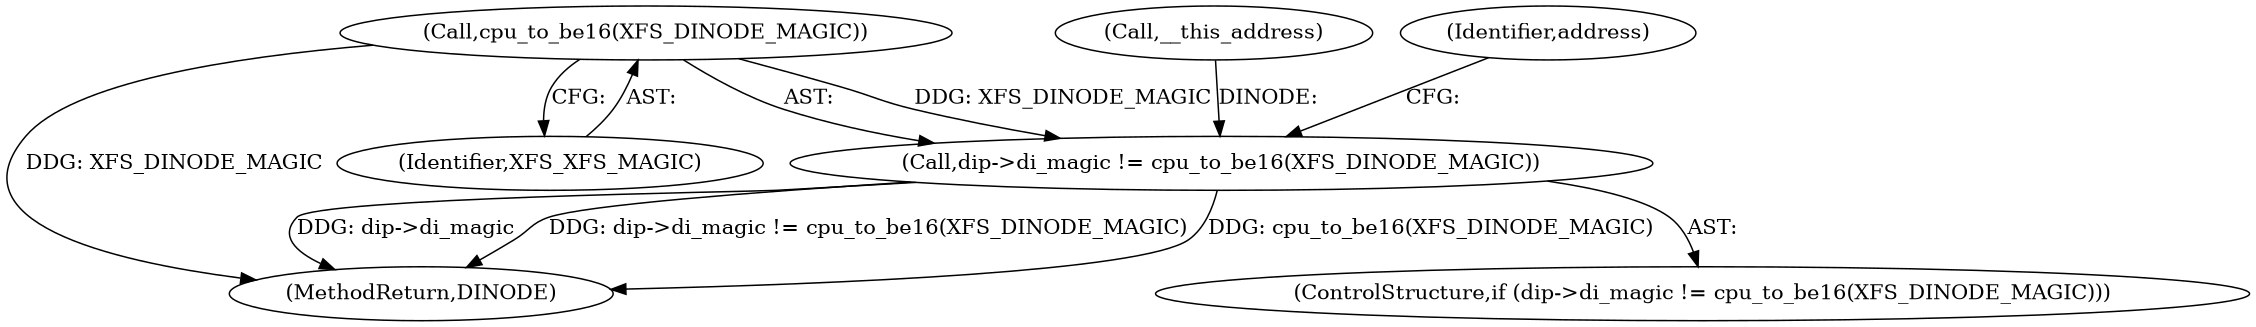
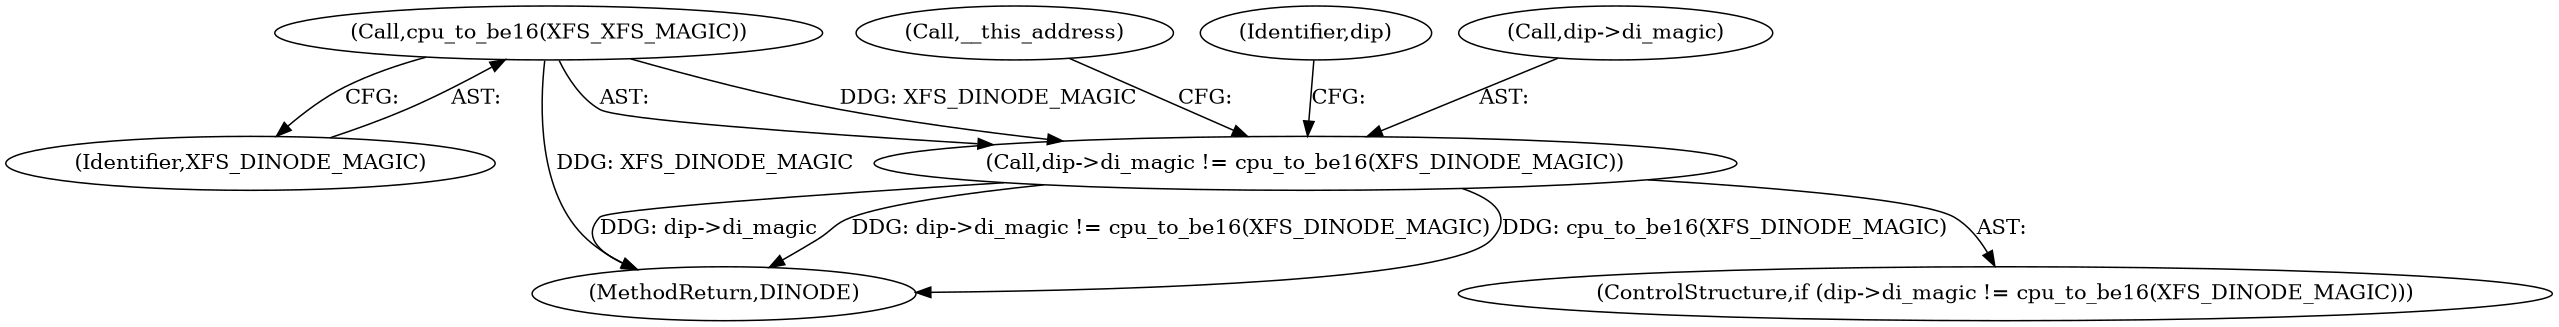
node "(Call,cpu_to_be16(XFS_DINODE_MAGIC))": label "(Call,cpu_to_be16(XFS_DINODE_MAGIC))" -> "(Call,cpu_to_be16(XFS_XFS_MAGIC))"
node "(Identifier,address)": label "(Identifier,address)" -> "(Identifier,dip)"
node "(Call,dip->di_magic)": added
edge "(Call,__this_address)" -> "(Call,dip->di_magic != cpu_to_be16(XFS_DINODE_MAGIC))": label "DINODE: " -> "CFG: "
node "(Identifier,XFS_XFS_MAGIC)": label "(Identifier,XFS_XFS_MAGIC)" -> "(Identifier,XFS_DINODE_MAGIC)"
